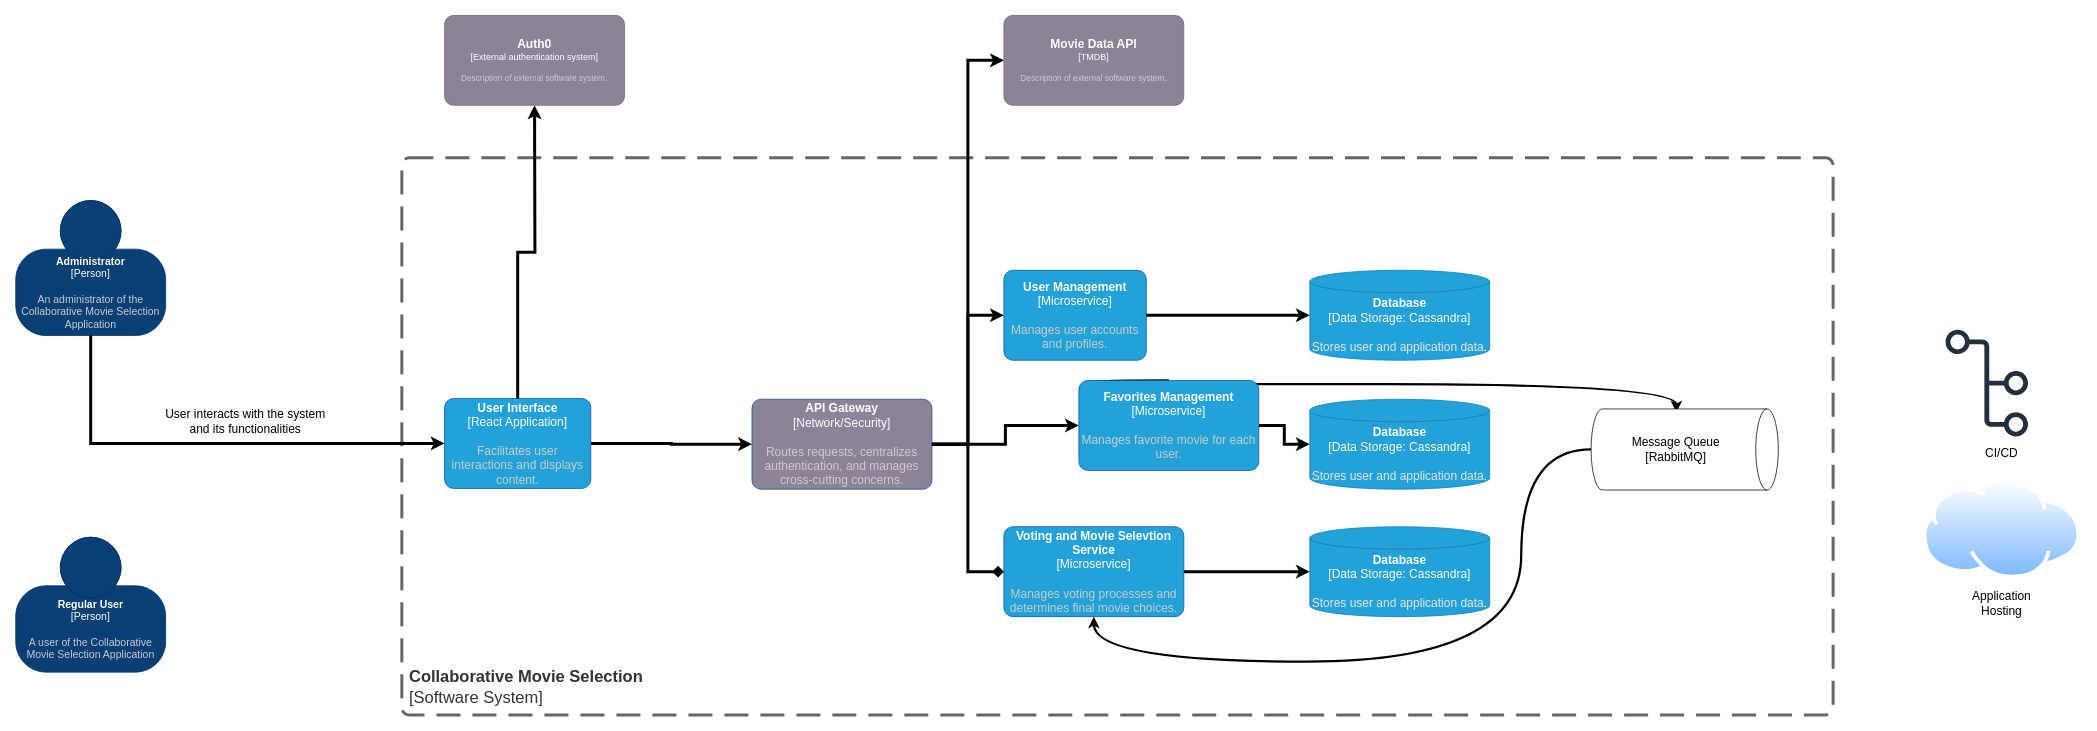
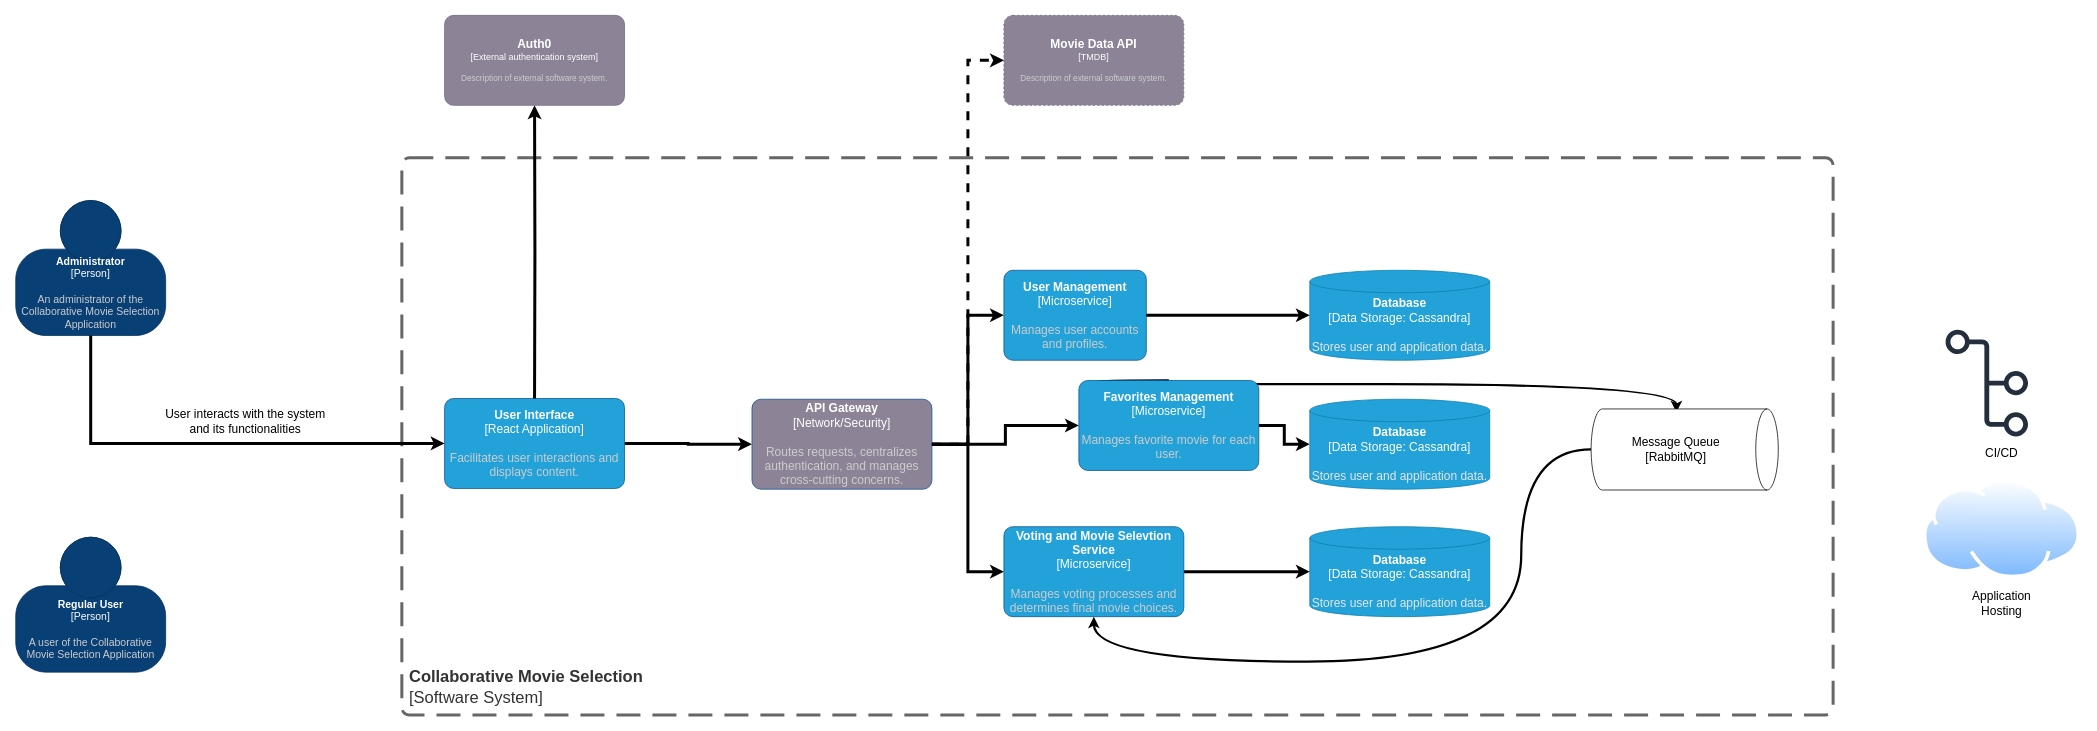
node "Movie Data API [TMDB] Description of external software system.": style solid -> dashed
edge "API Gateway [Network/Security] Routes requests, centralizes authentication, and manages cross-cutting concerns." -> "Movie Data API [TMDB] Description of external software system.": style solid -> dashed
node "User Interface [React Application] Facilitates user interactions and displays content.": size 146x90 -> 180x90
edge "API Gateway [Network/Security] Routes requests, centralizes authentication, and manages cross-cutting concerns." -> "Voting and Movie Selevtion Service [Microservice] Manages voting processes and determines final movie choices.": arrowhead diamond -> classic
